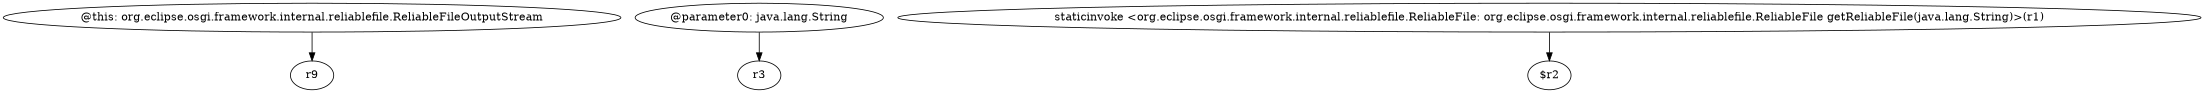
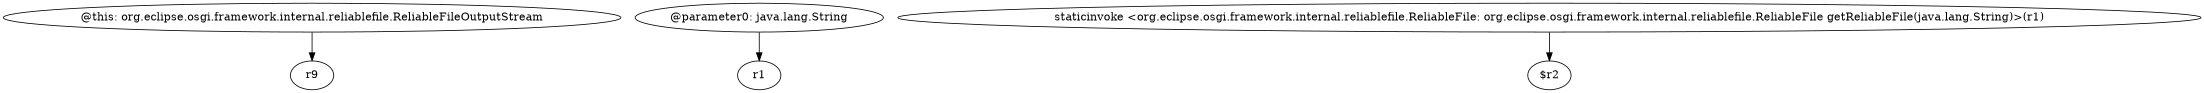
node "r3": label "r3" -> "r1"
